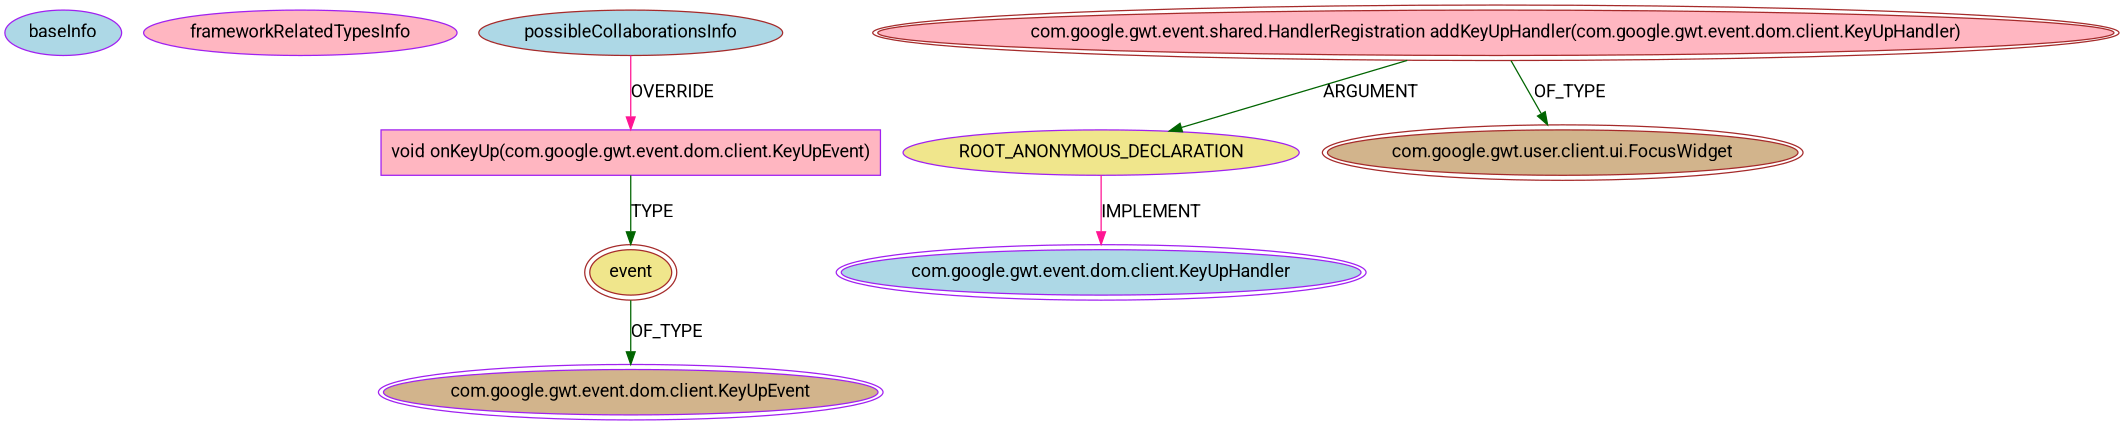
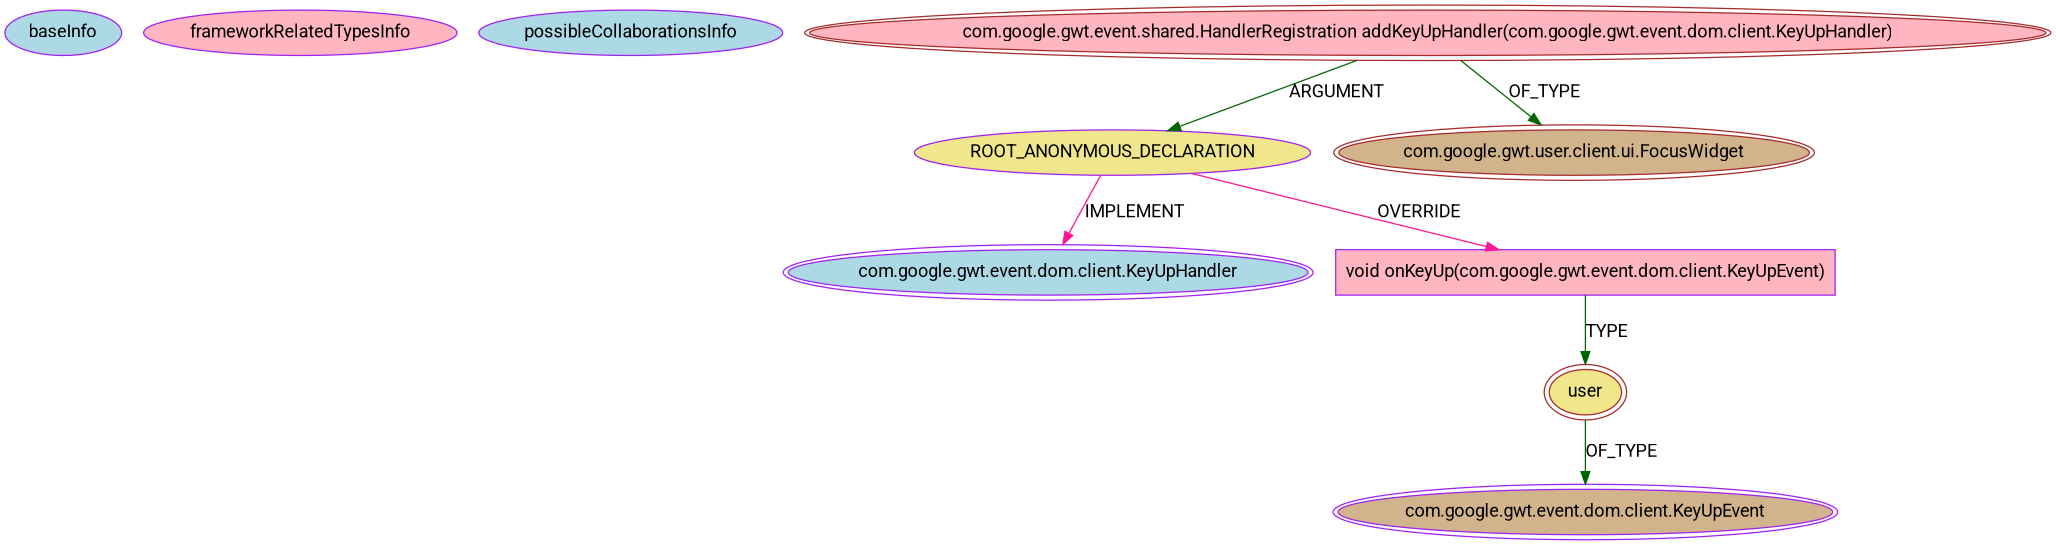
node "possibleCollaborationsInfo": color brown -> purple
edge "possibleCollaborationsInfo" -> "void onKeyUp(com.google.gwt.event.dom.client.KeyUpEvent)": now "ROOT_ANONYMOUS_DECLARATION" -> "void onKeyUp(com.google.gwt.event.dom.client.KeyUpEvent)"
node "event": label "event" -> "user"
